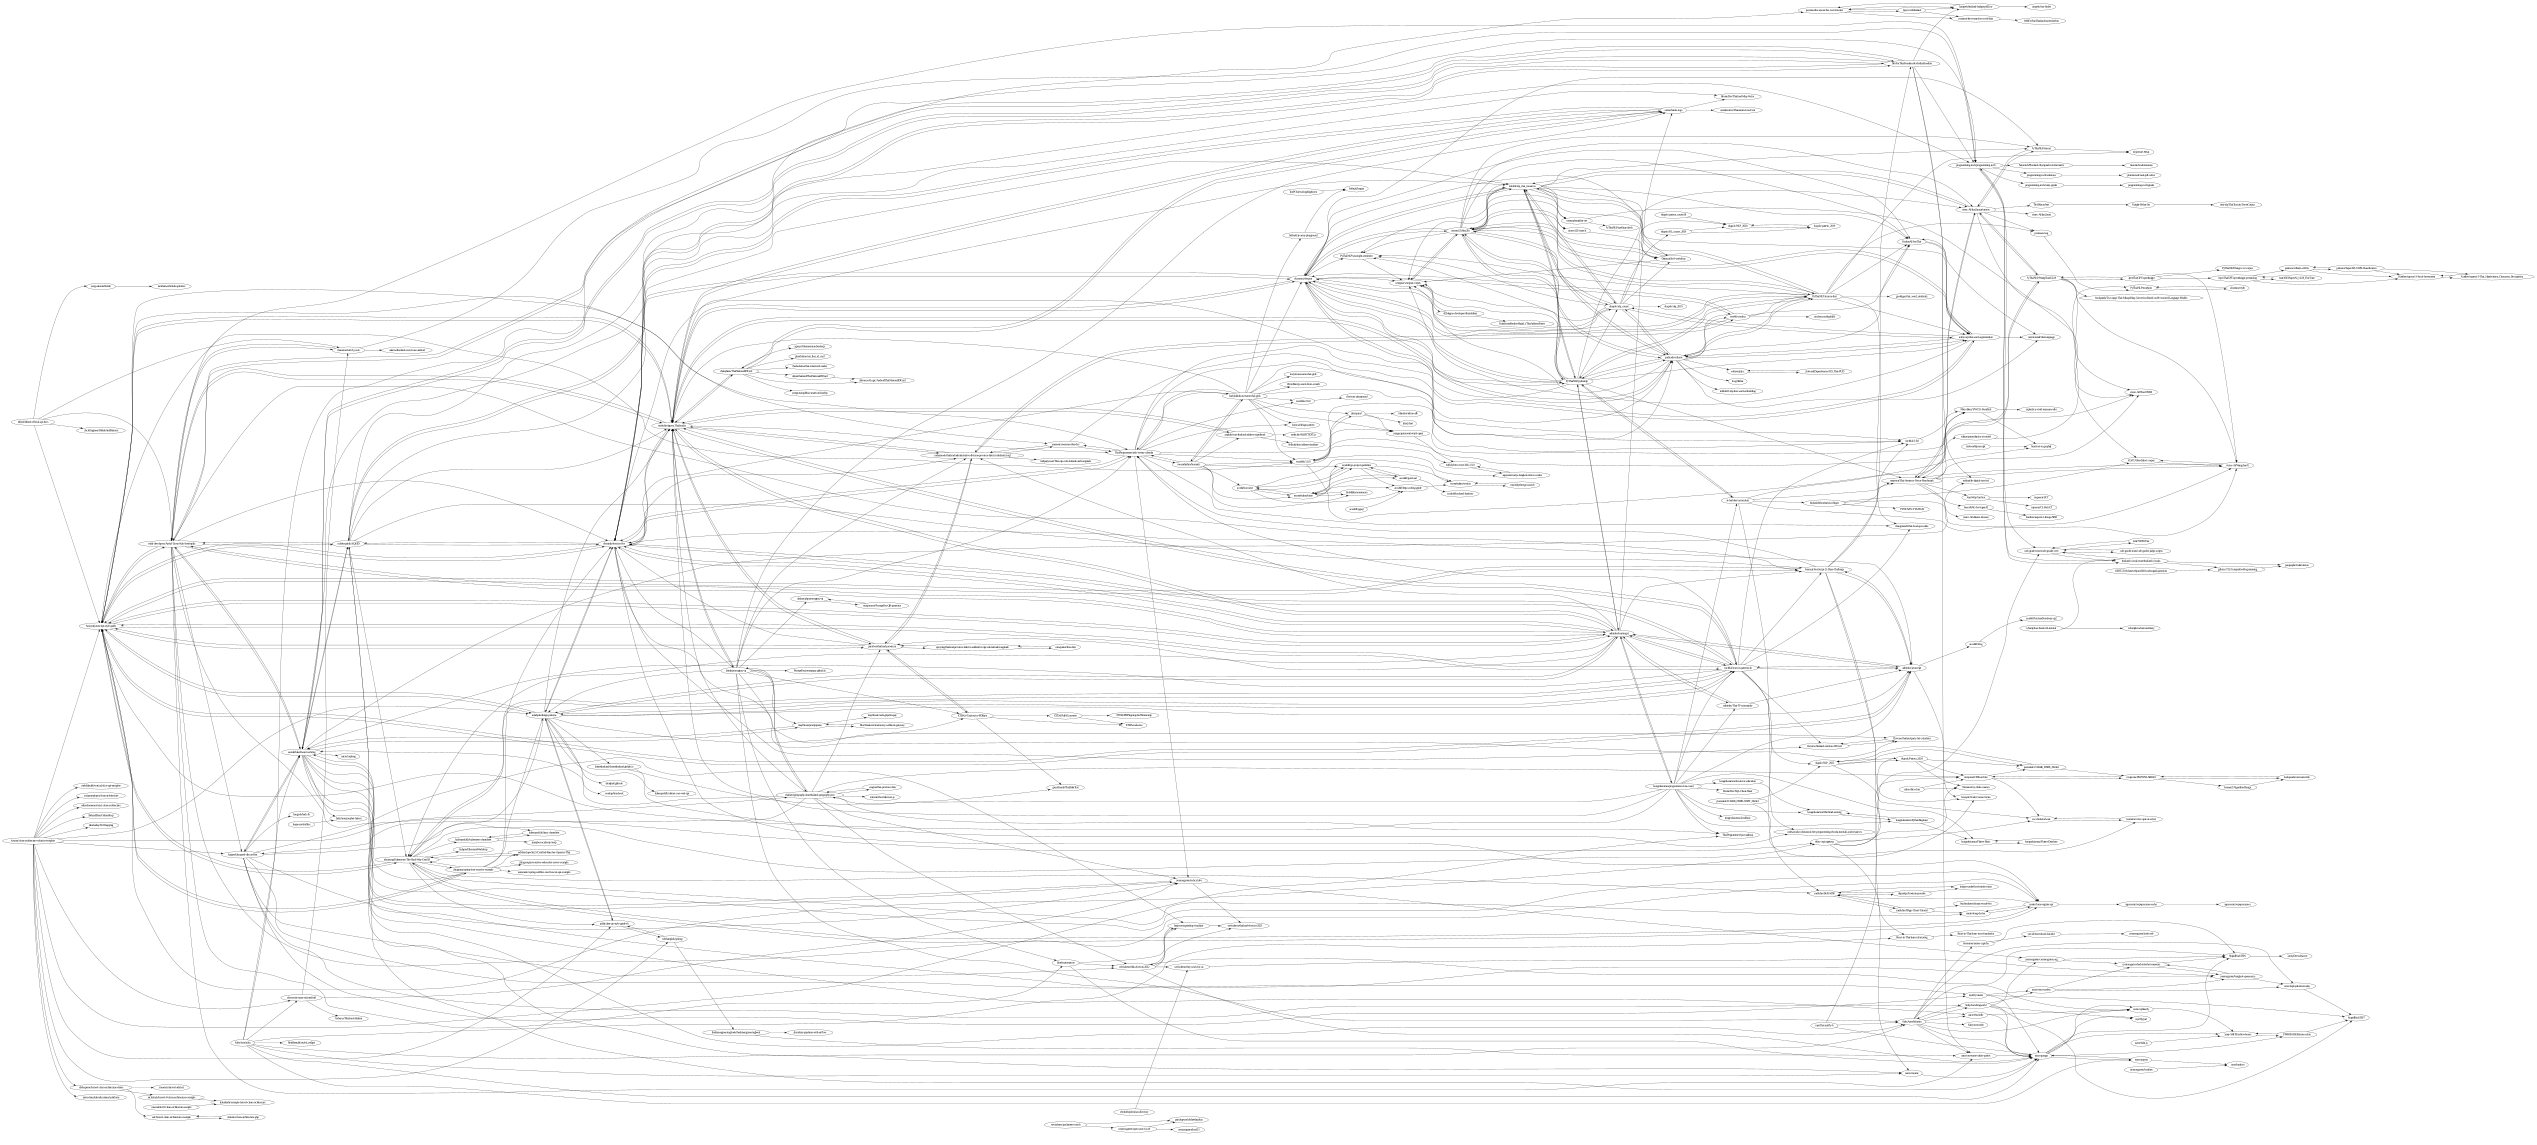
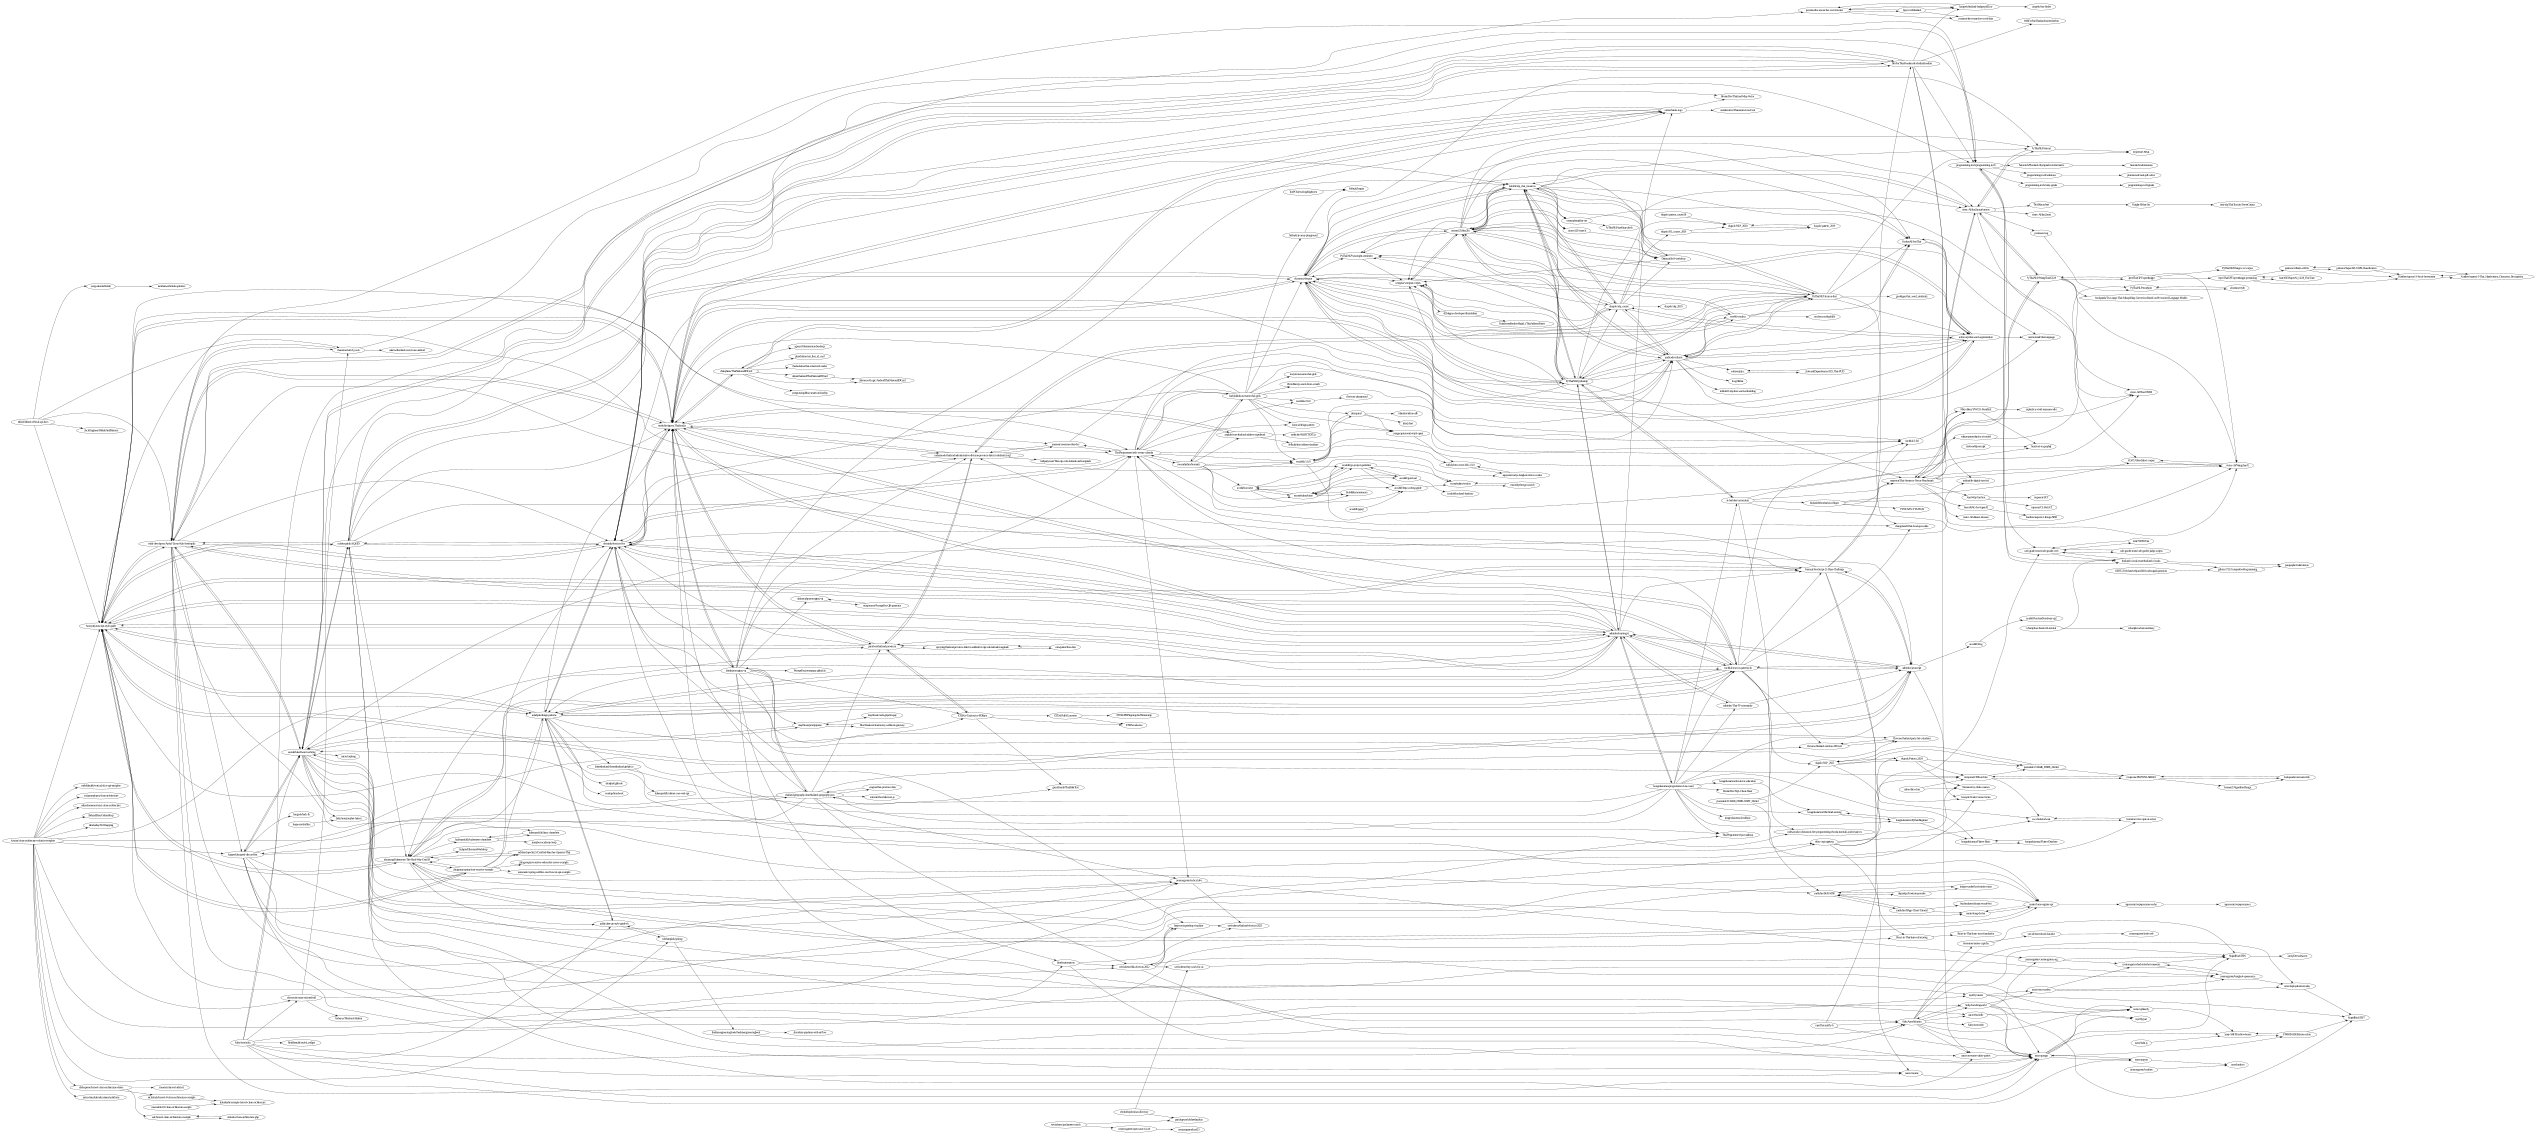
edge "porames/the-researcher-covid-data" -> "WebForFunThailand/noobtoberfest": now "DevForThaiFreedom/devforthaifreedom" -> "WebForFunThailand/noobtoberfest"
edge "PyThaiNLP/lexicon-thai" -> "ponrawee/ssg": removed
edge "creatorsgarten/open.source.in.th" -> "punchupworld/sheethuahua": now "electinth/politician-directory" -> "punchupworld/sheethuahua"
